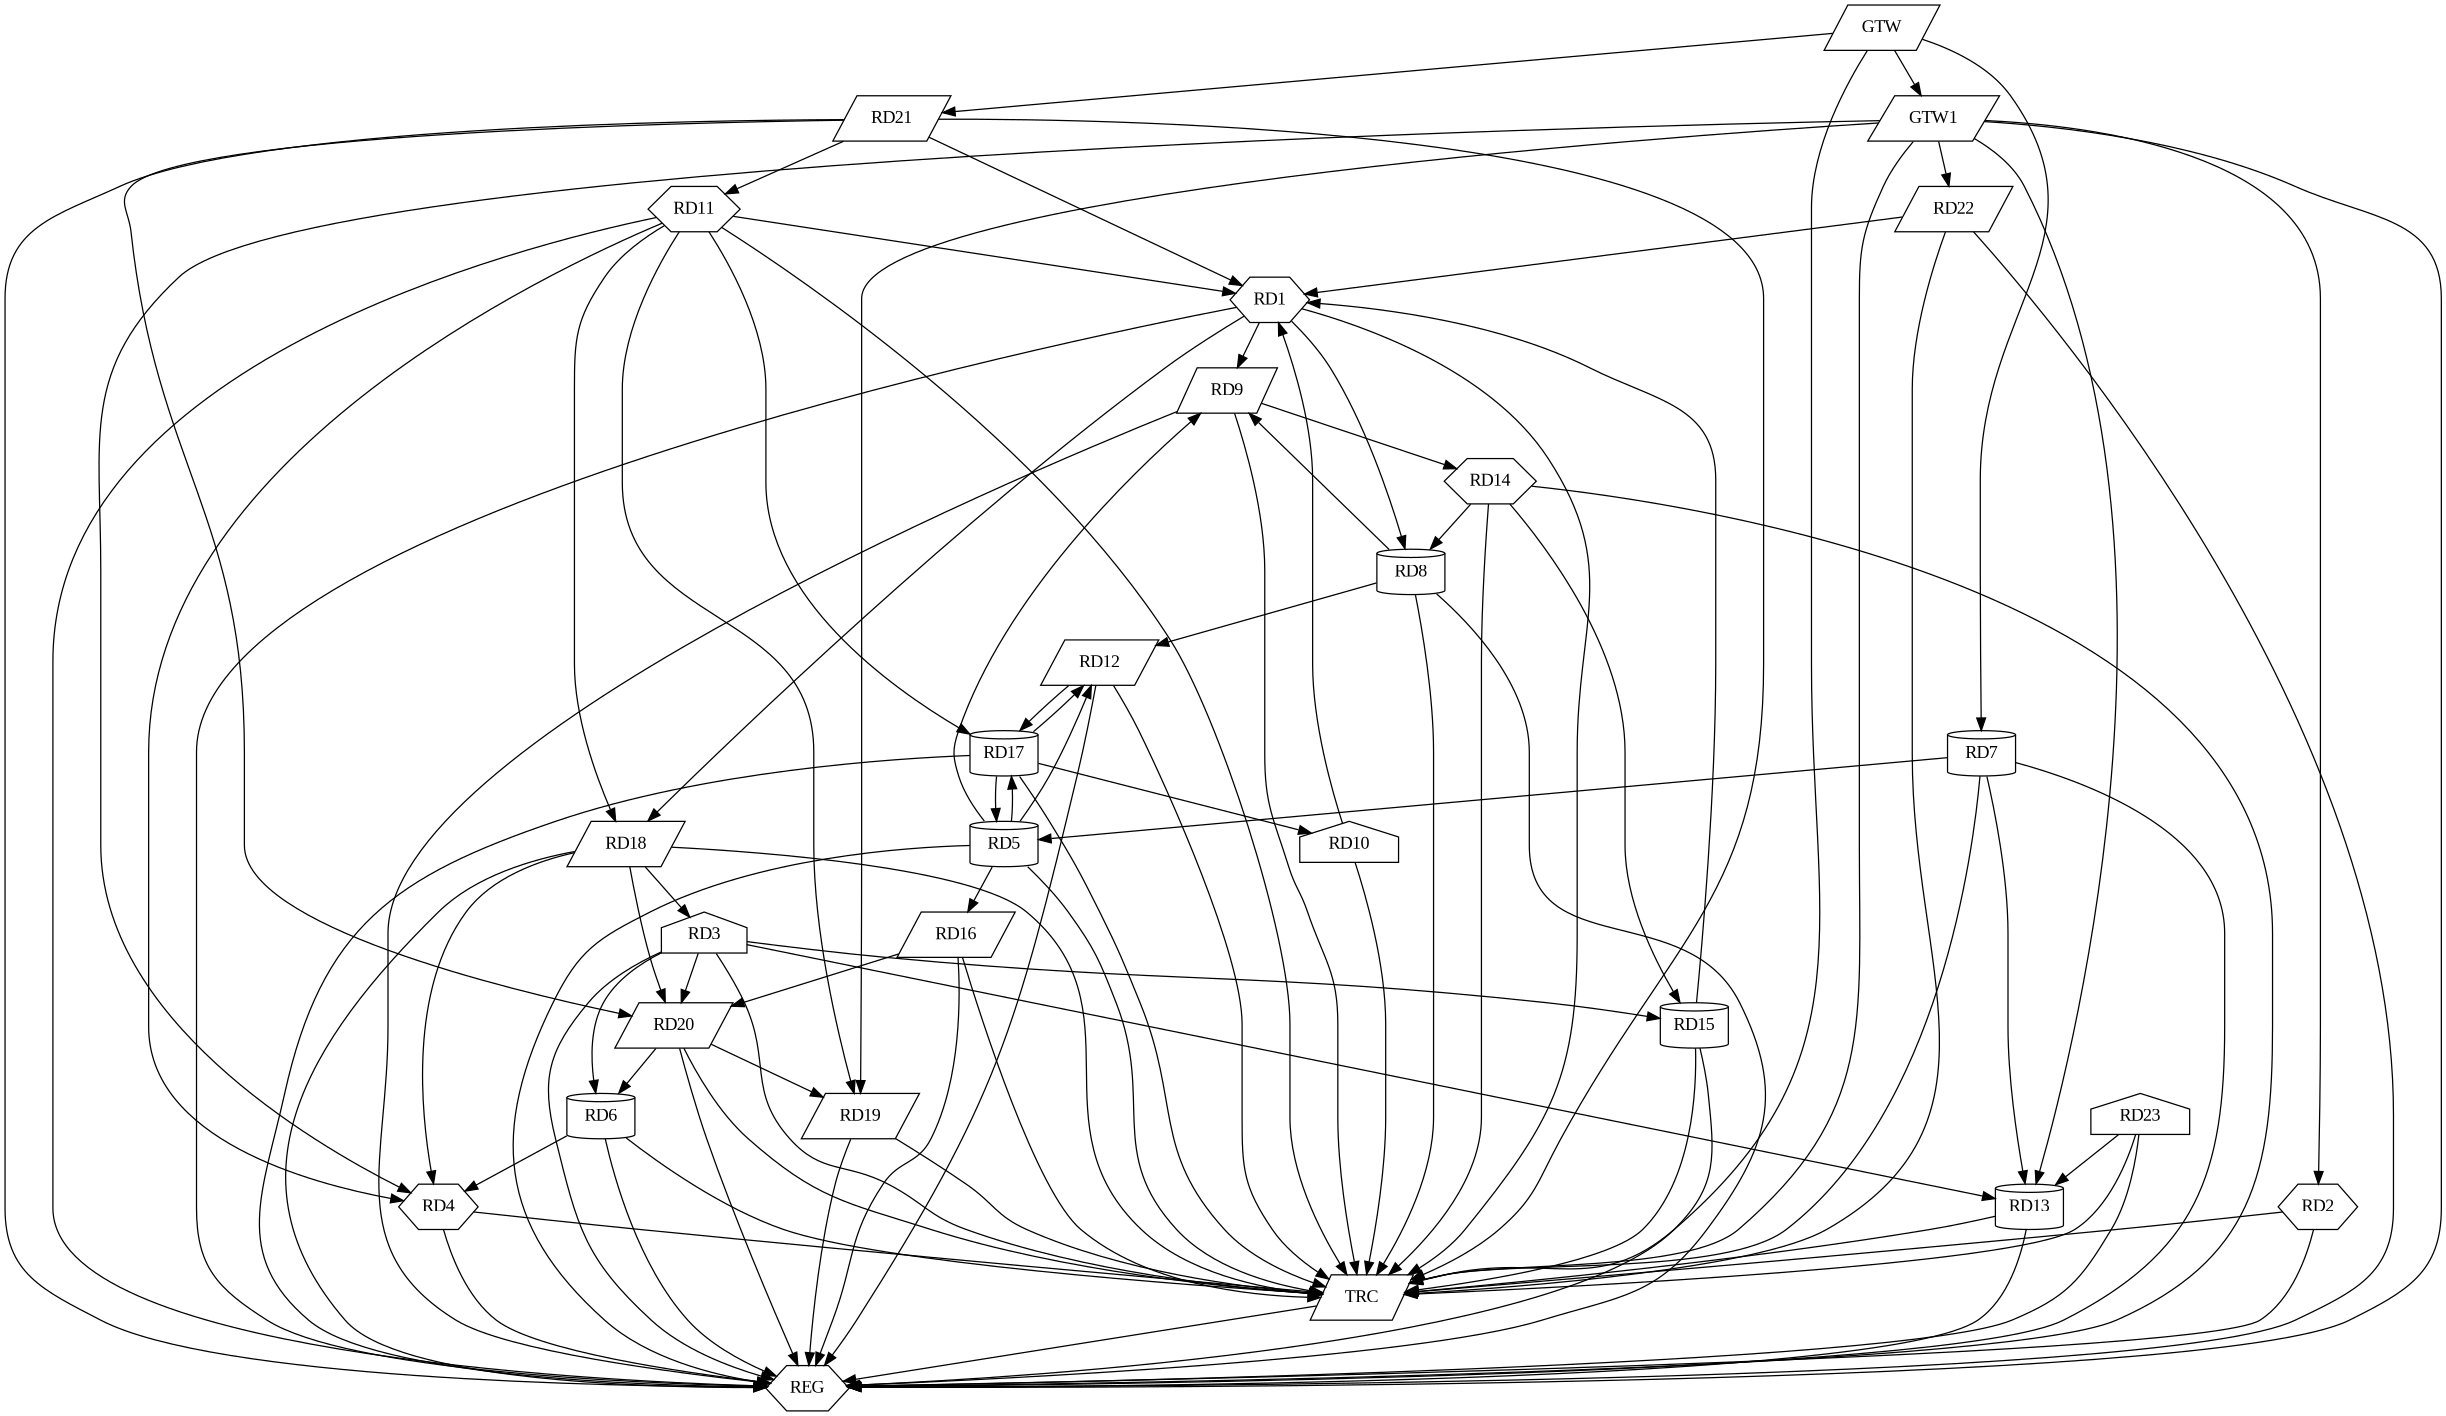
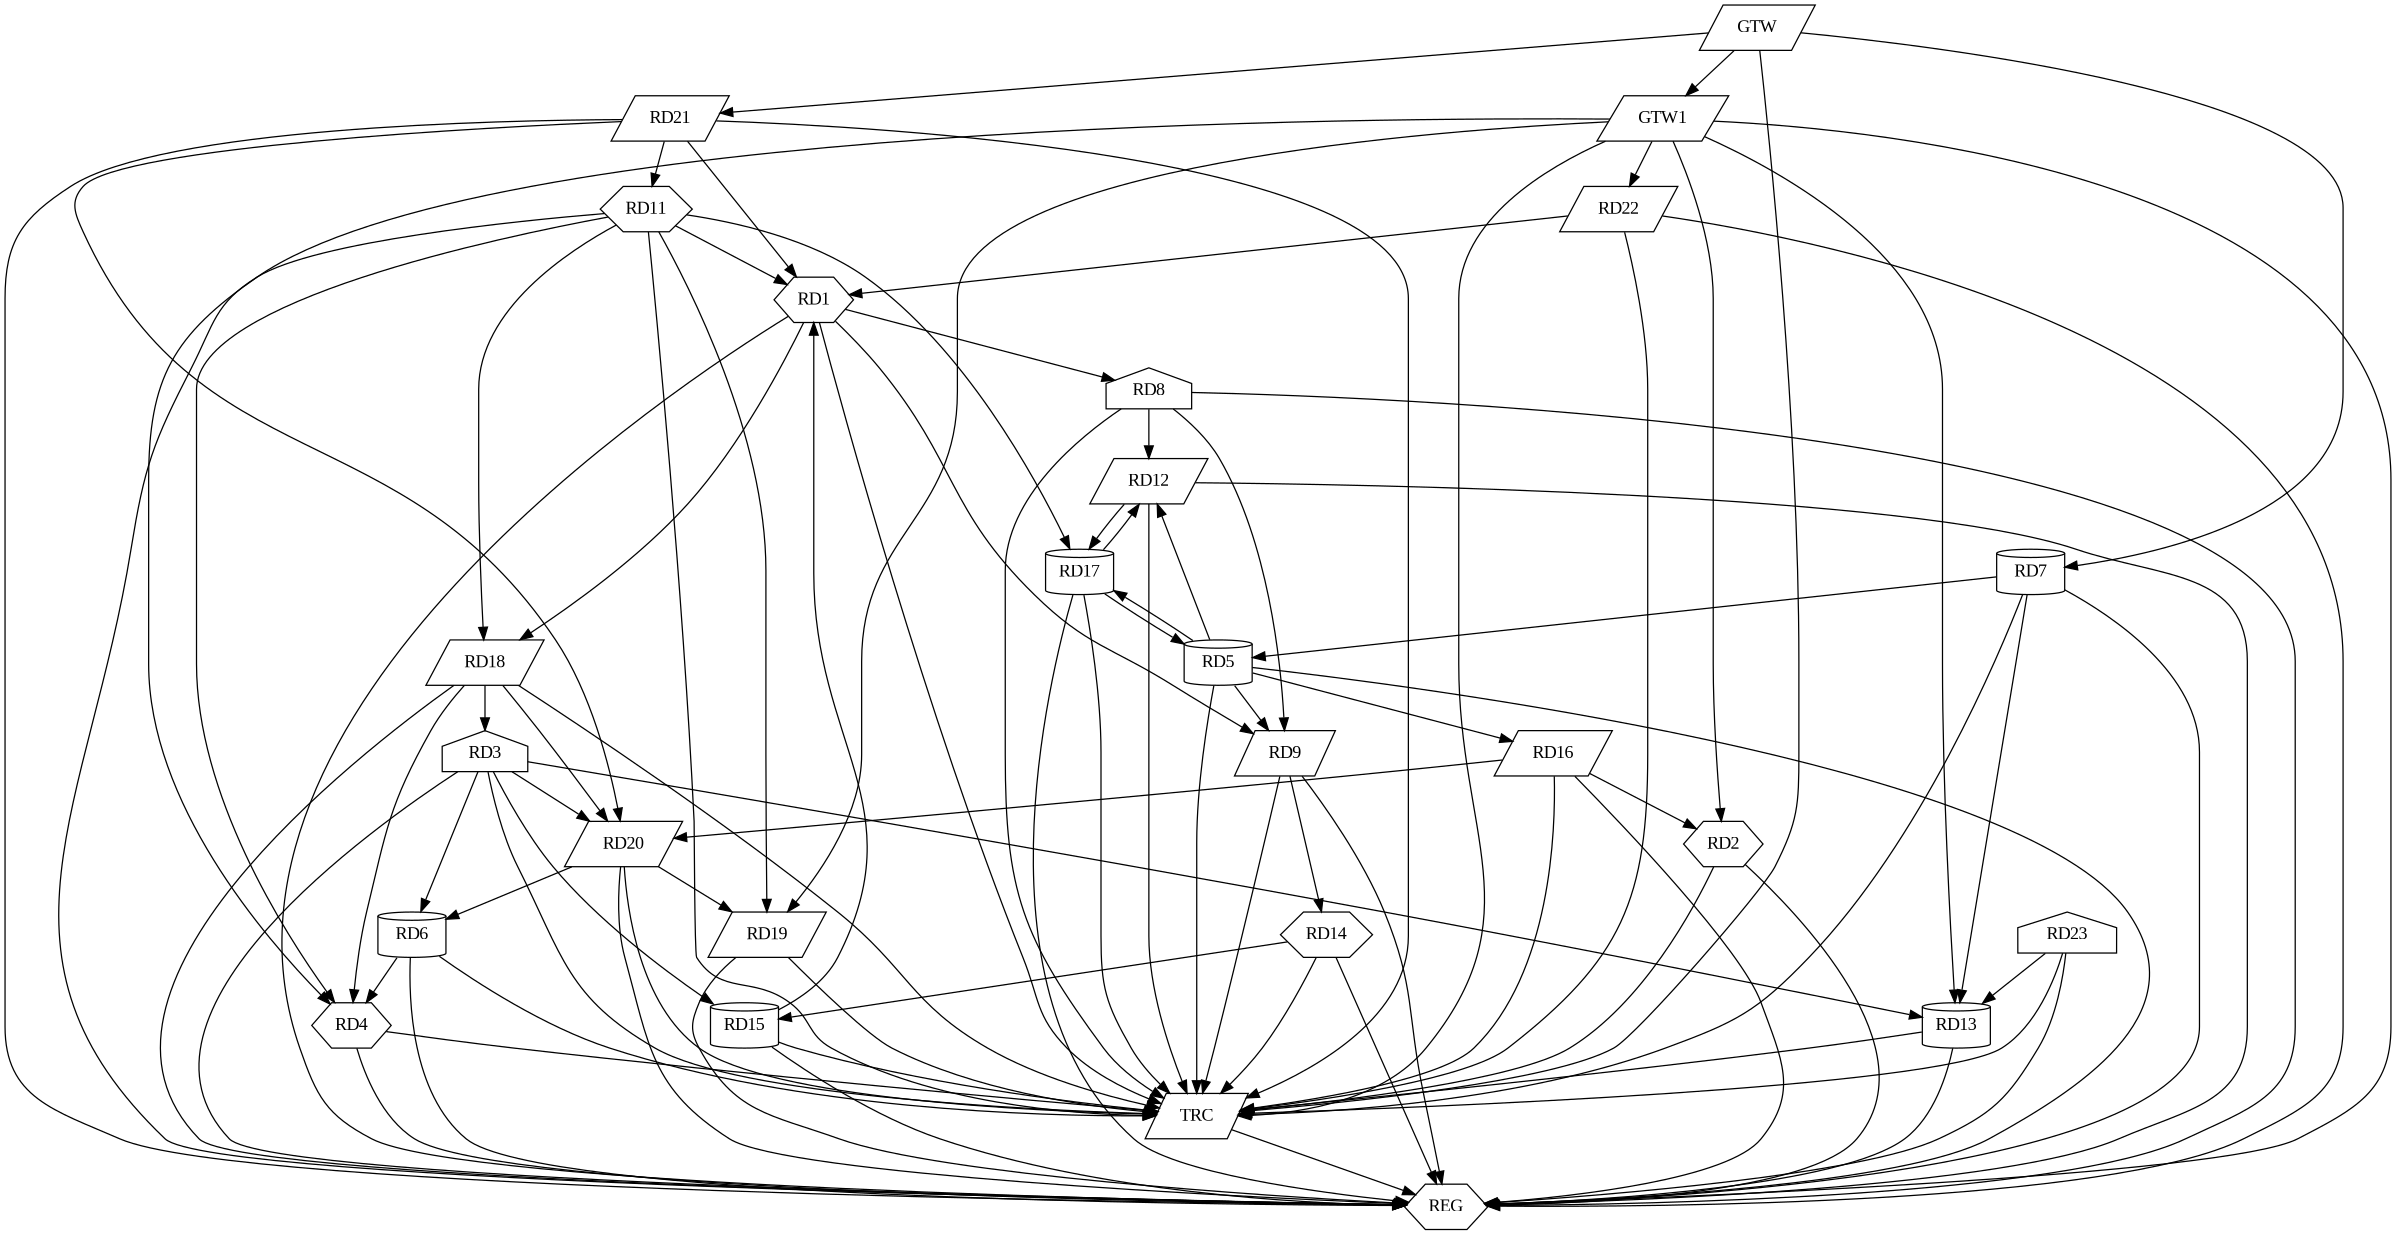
edge "RD14" -> "RD8": removed
node "RD8": shape cylinder -> house
edge "RD16" -> "RD2": added
node "RD10": removed
